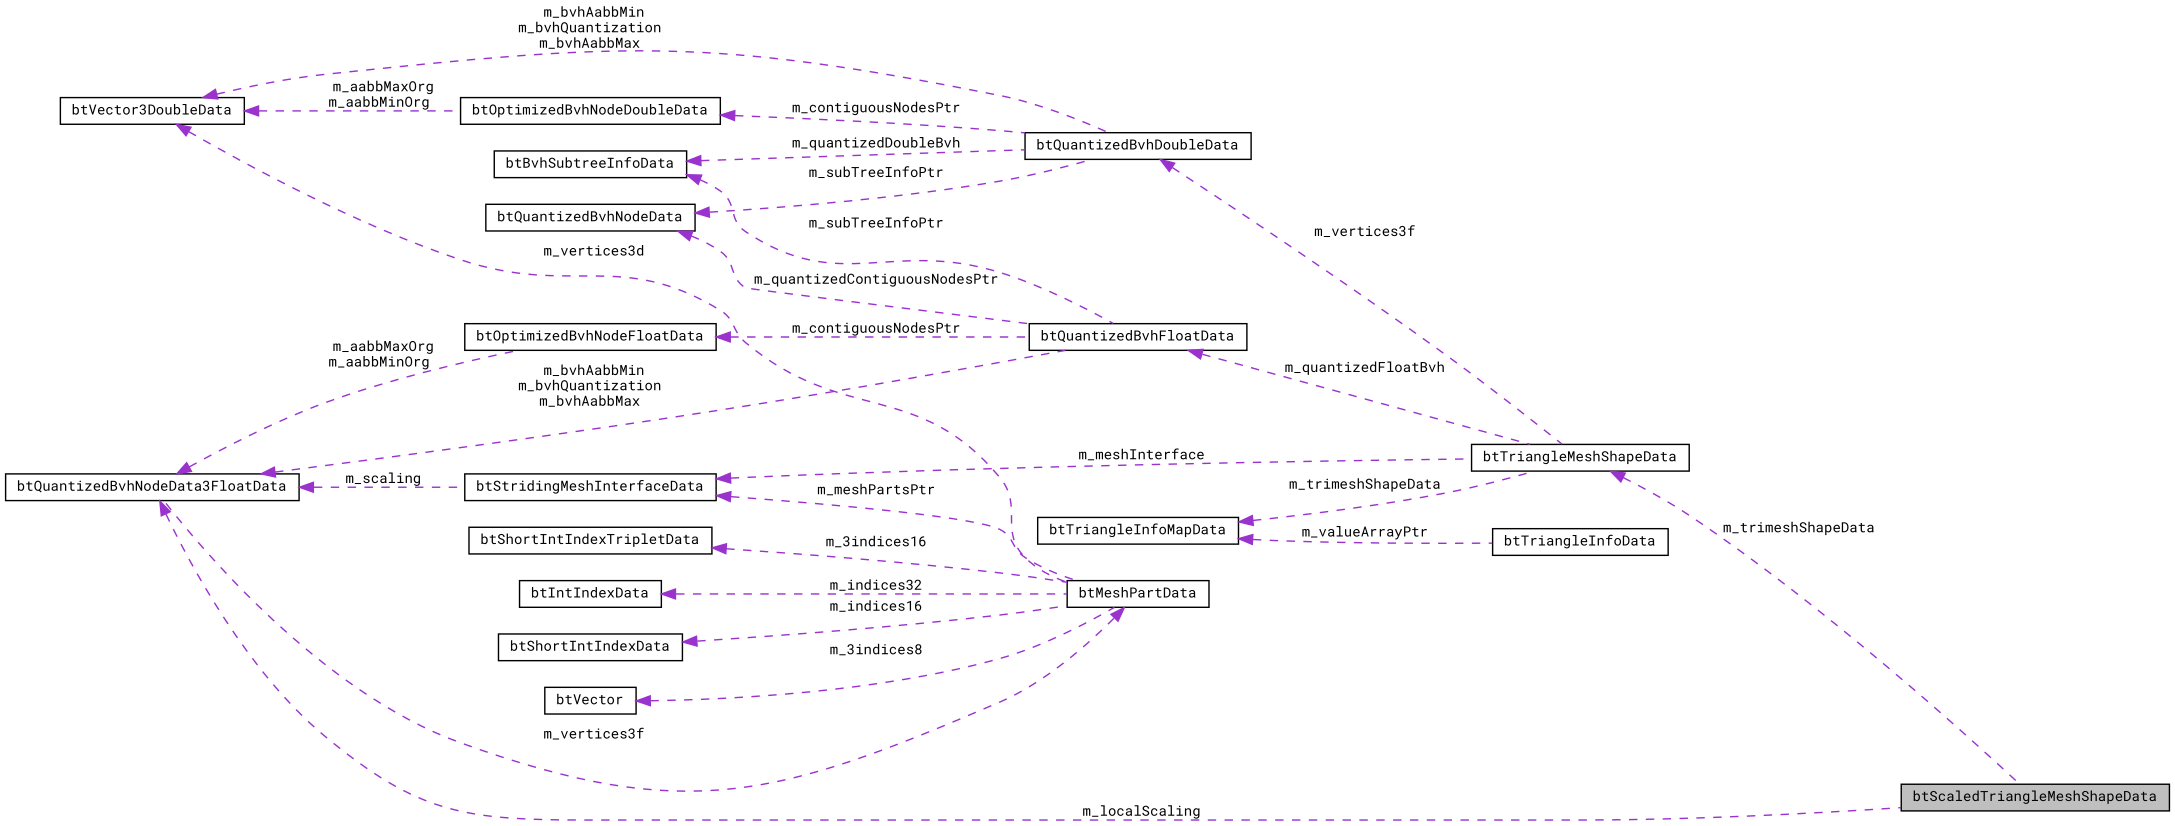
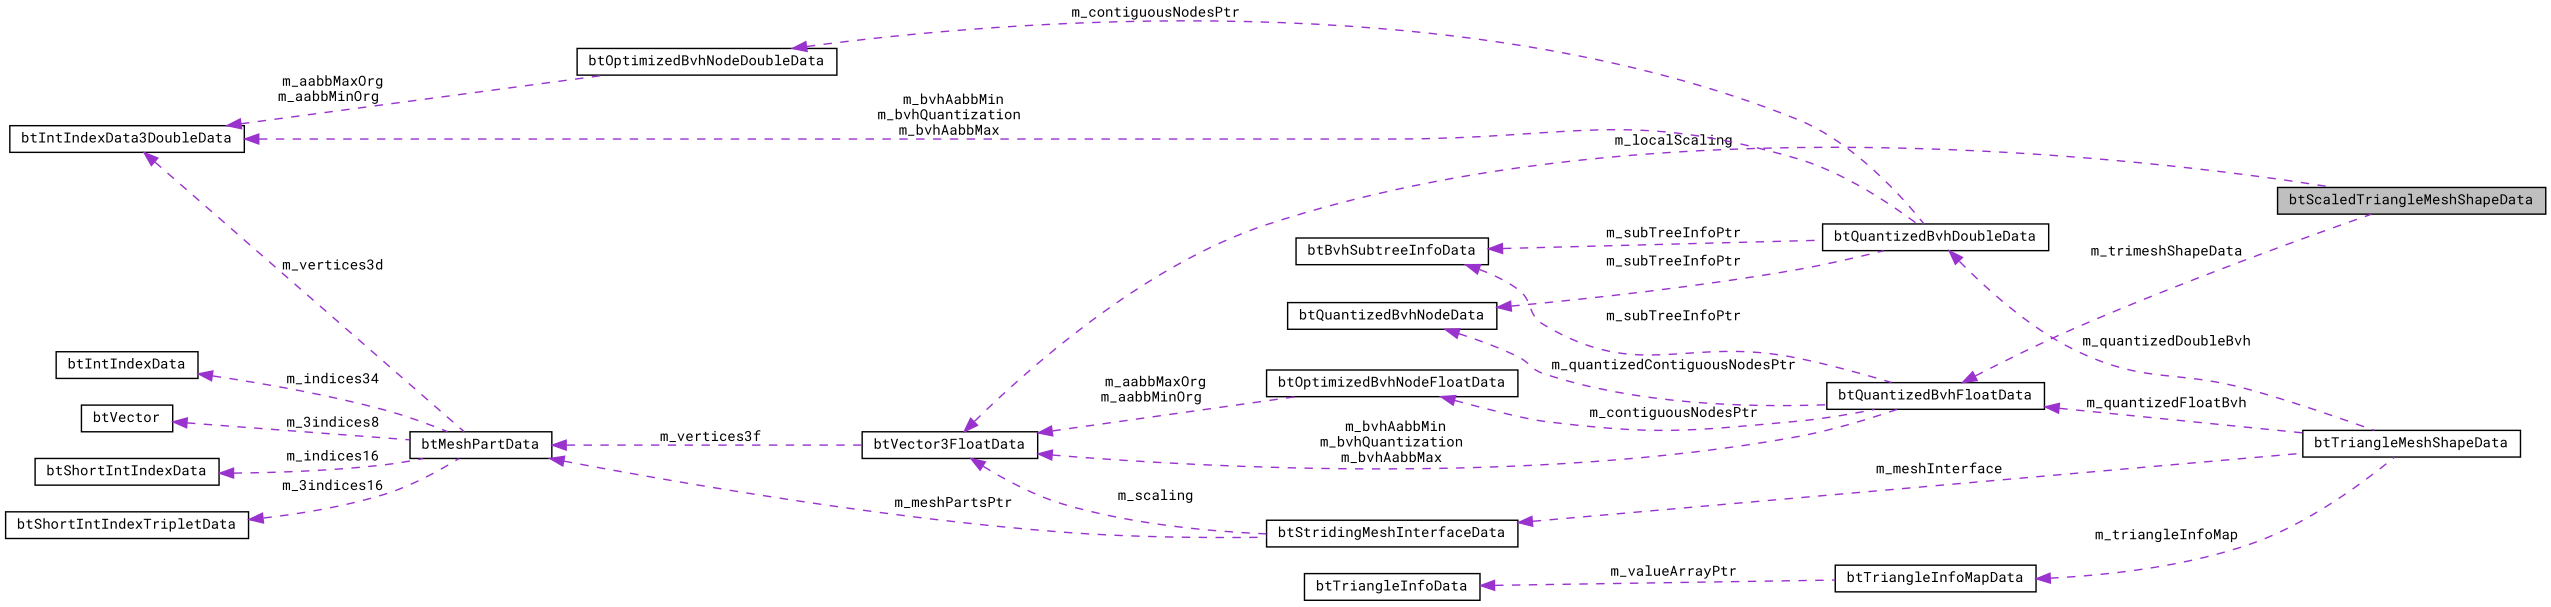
node "btVector3DoubleData": label "btVector3DoubleData" -> "btIntIndexData3DoubleData"
edge "btQuantizedBvhDoubleData" -> "btBvhSubtreeInfoData": label " m_quantizedDoubleBvh" -> " m_subTreeInfoPtr"
edge "btTriangleMeshShapeData" -> "btQuantizedBvhDoubleData": label " m_vertices3f" -> " m_quantizedDoubleBvh"
edge "btTriangleMeshShapeData" -> "btTriangleInfoMapData": label " m_trimeshShapeData" -> " m_triangleInfoMap"
node "btQuantizedBvhNodeData3FloatData": label "btQuantizedBvhNodeData3FloatData" -> "btVector3FloatData"
edge "btMeshPartData" -> "btStridingMeshInterfaceData": reversed
edge "btTriangleInfoData" -> "btTriangleInfoMapData": reversed
edge "btMeshPartData" -> "btIntIndexData": label " m_indices32" -> " m_indices34"
edge "btScaledTriangleMeshShapeData" -> "btTriangleMeshShapeData": now "btScaledTriangleMeshShapeData" -> "btQuantizedBvhFloatData"
